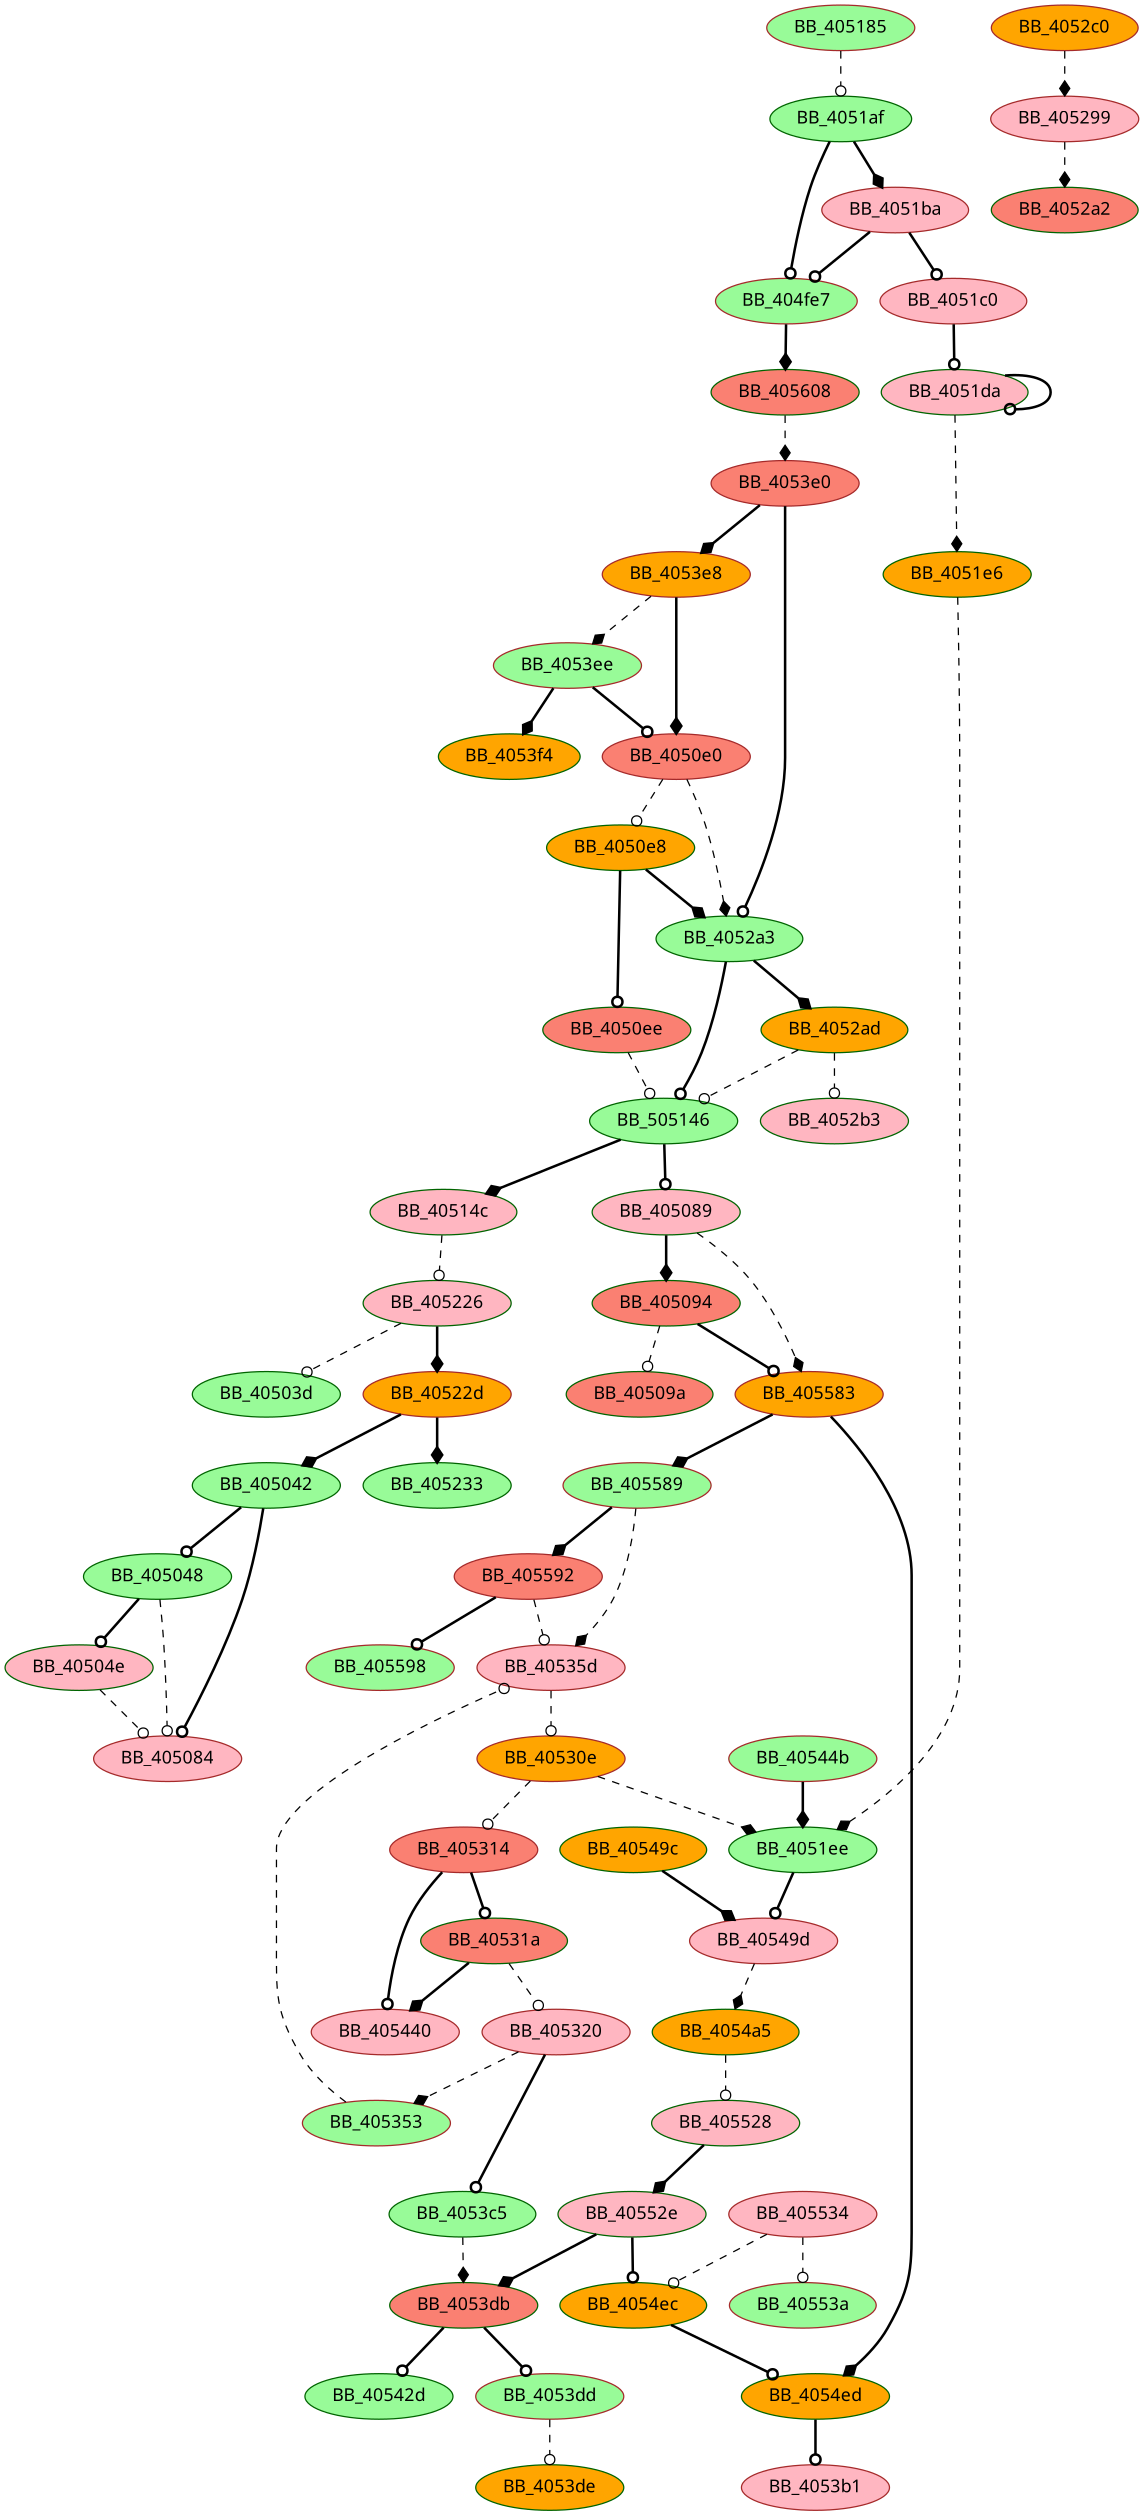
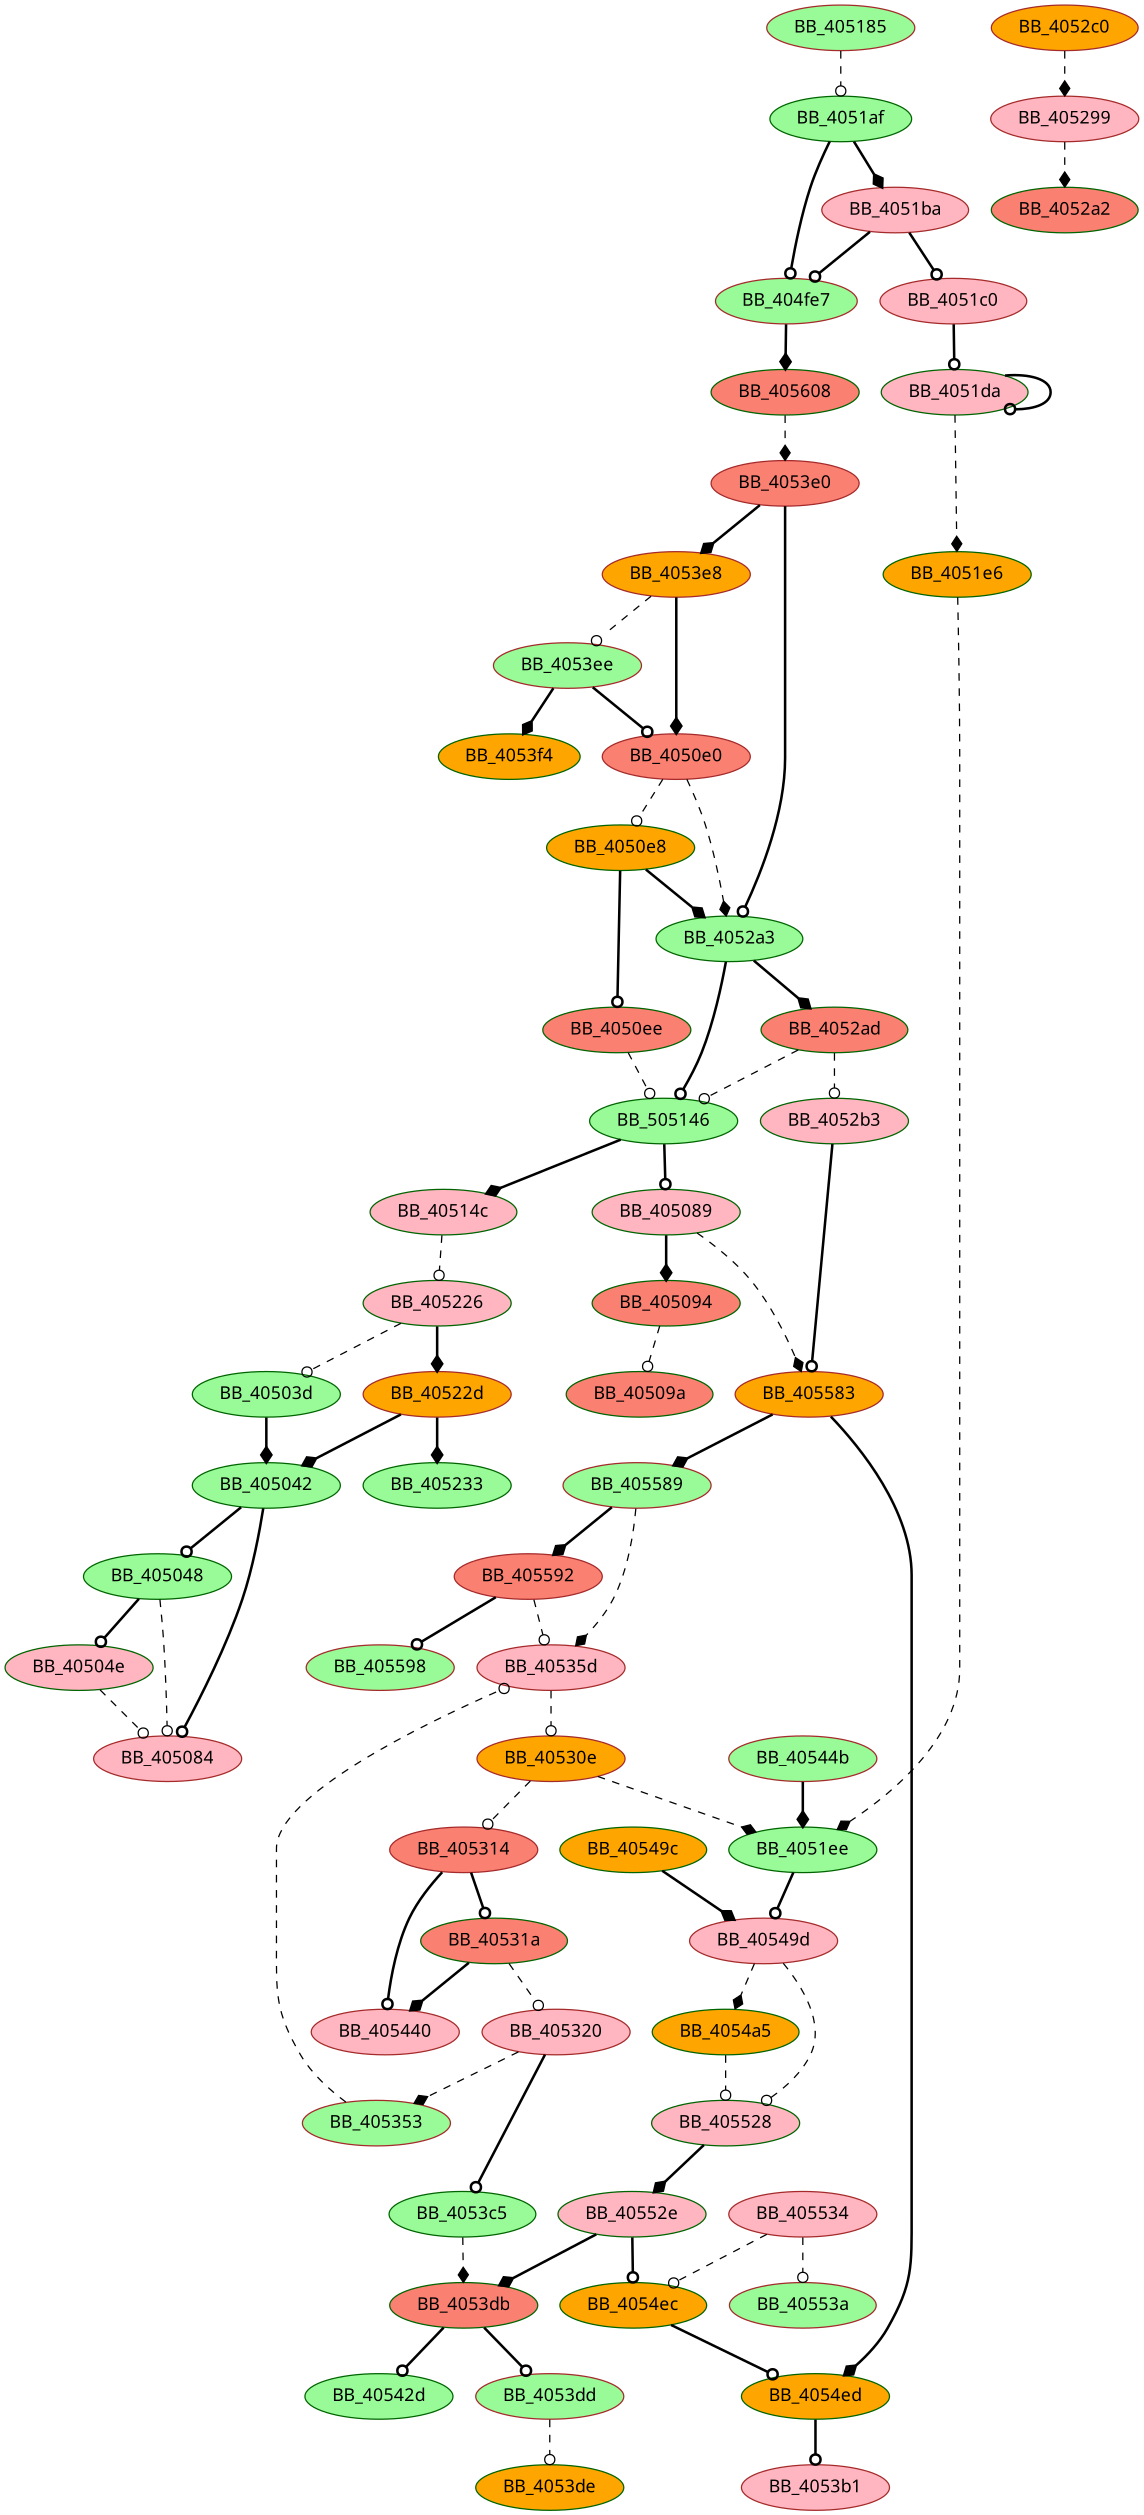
edge "BB_4053e8" -> "BB_4053ee": arrowhead diamond -> odot
node "BB_4052ad": fillcolor orange -> salmon
edge "BB_405094" -> "BB_405583": now "BB_4052b3" -> "BB_405583"
edge "BB_40503d" -> "BB_405042": added
edge "BB_40549d" -> "BB_405528": added
